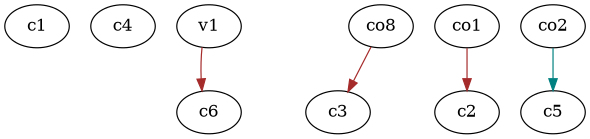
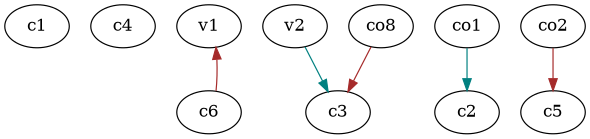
node "v2": added
edge "v1" -> "c6": reversed
edge "co1" -> "c2": color brown -> teal
edge "co2" -> "c5": color teal -> brown
